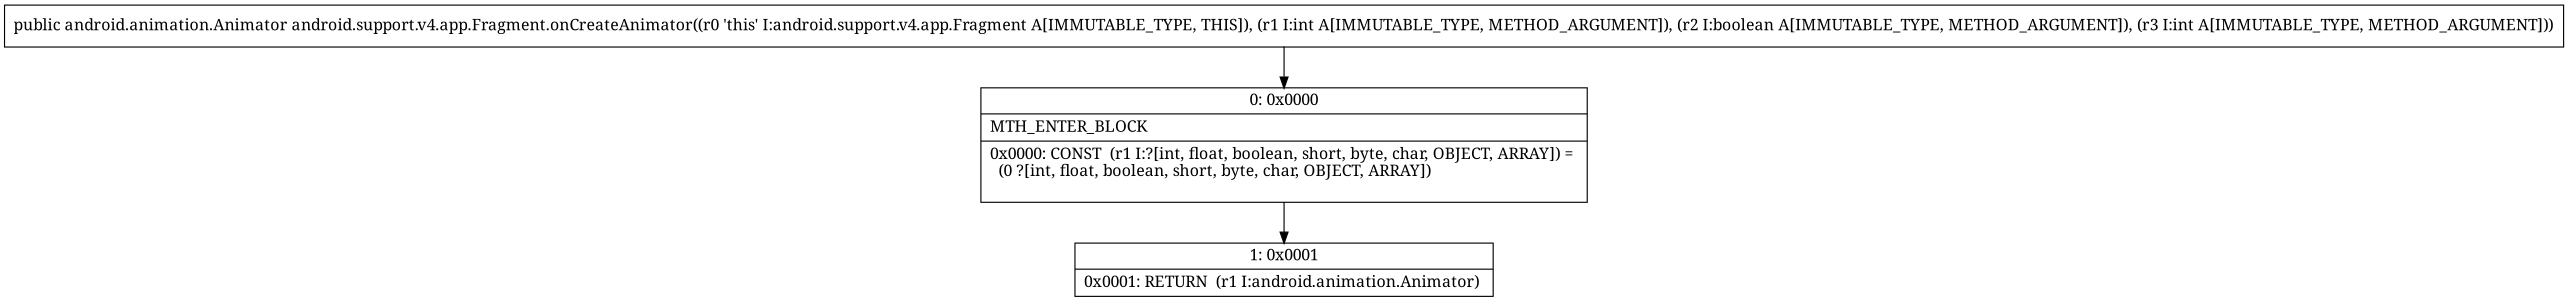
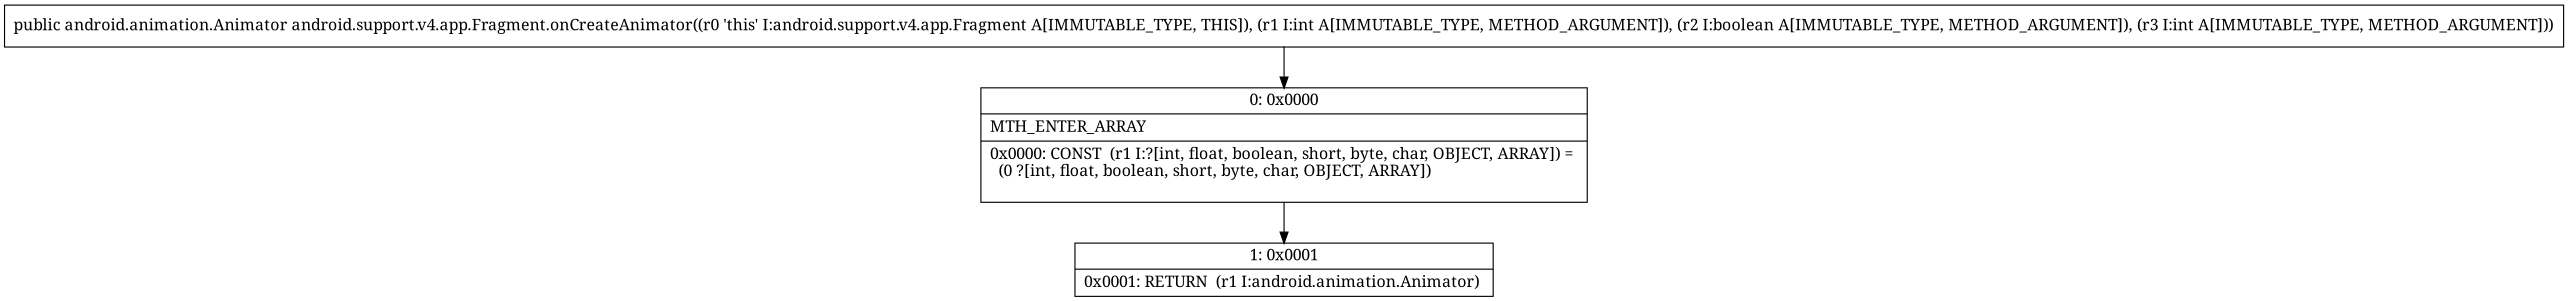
node "0: 0x0000": text "MTH_ENTER_BLOCK" -> "MTH_ENTER_ARRAY"
